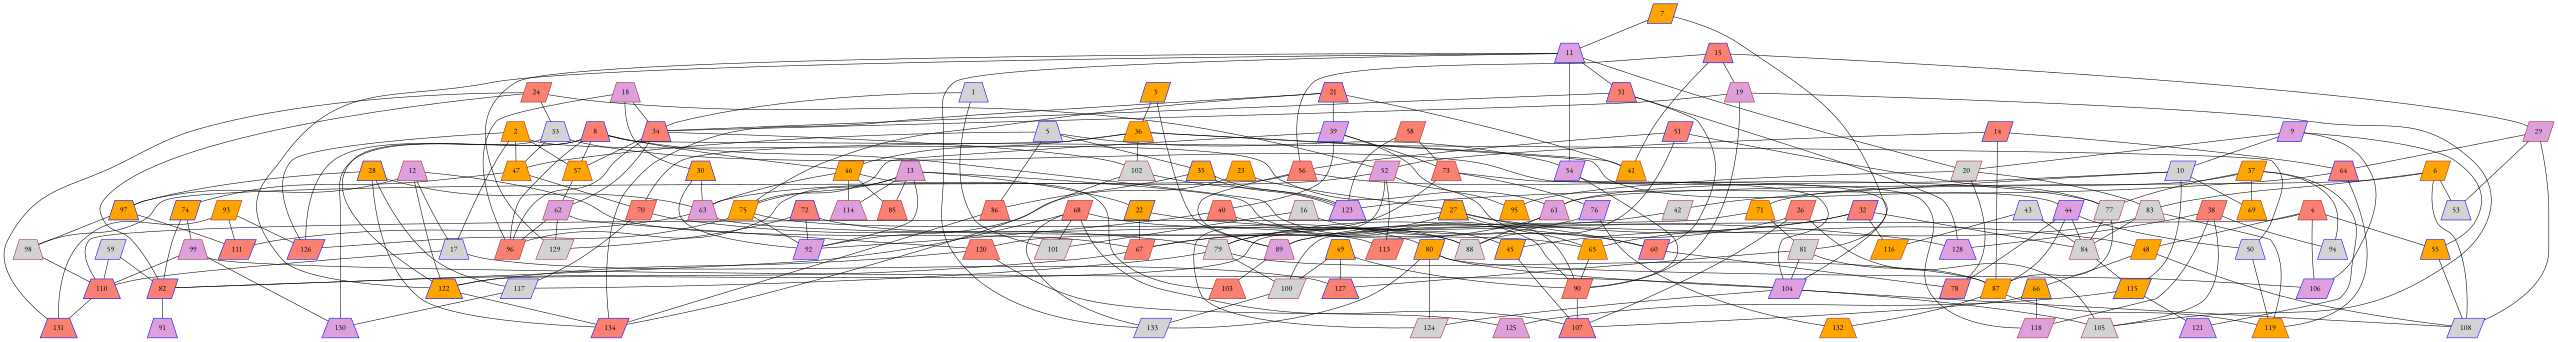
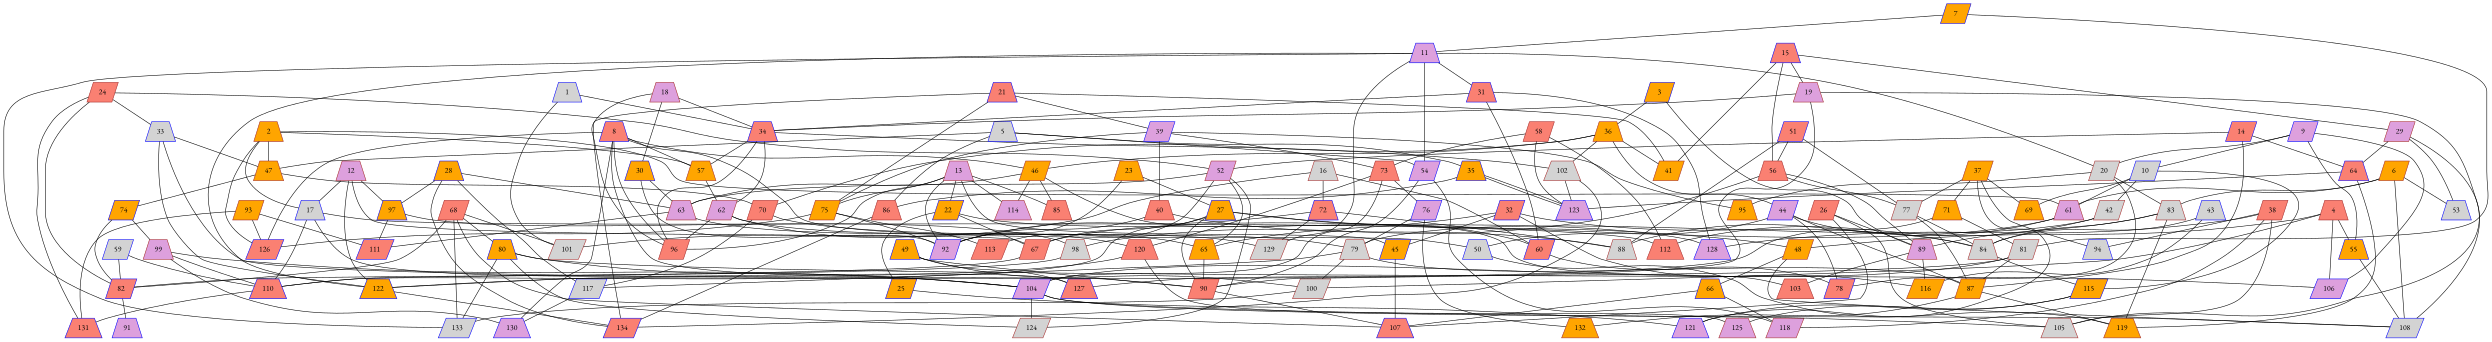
node "41": shape trapezium -> parallelogram
edge "16" -- "72": added
node "80": shape parallelogram -> trapezium
node "112": added
edge "89" -- "116": added
node "25": added
